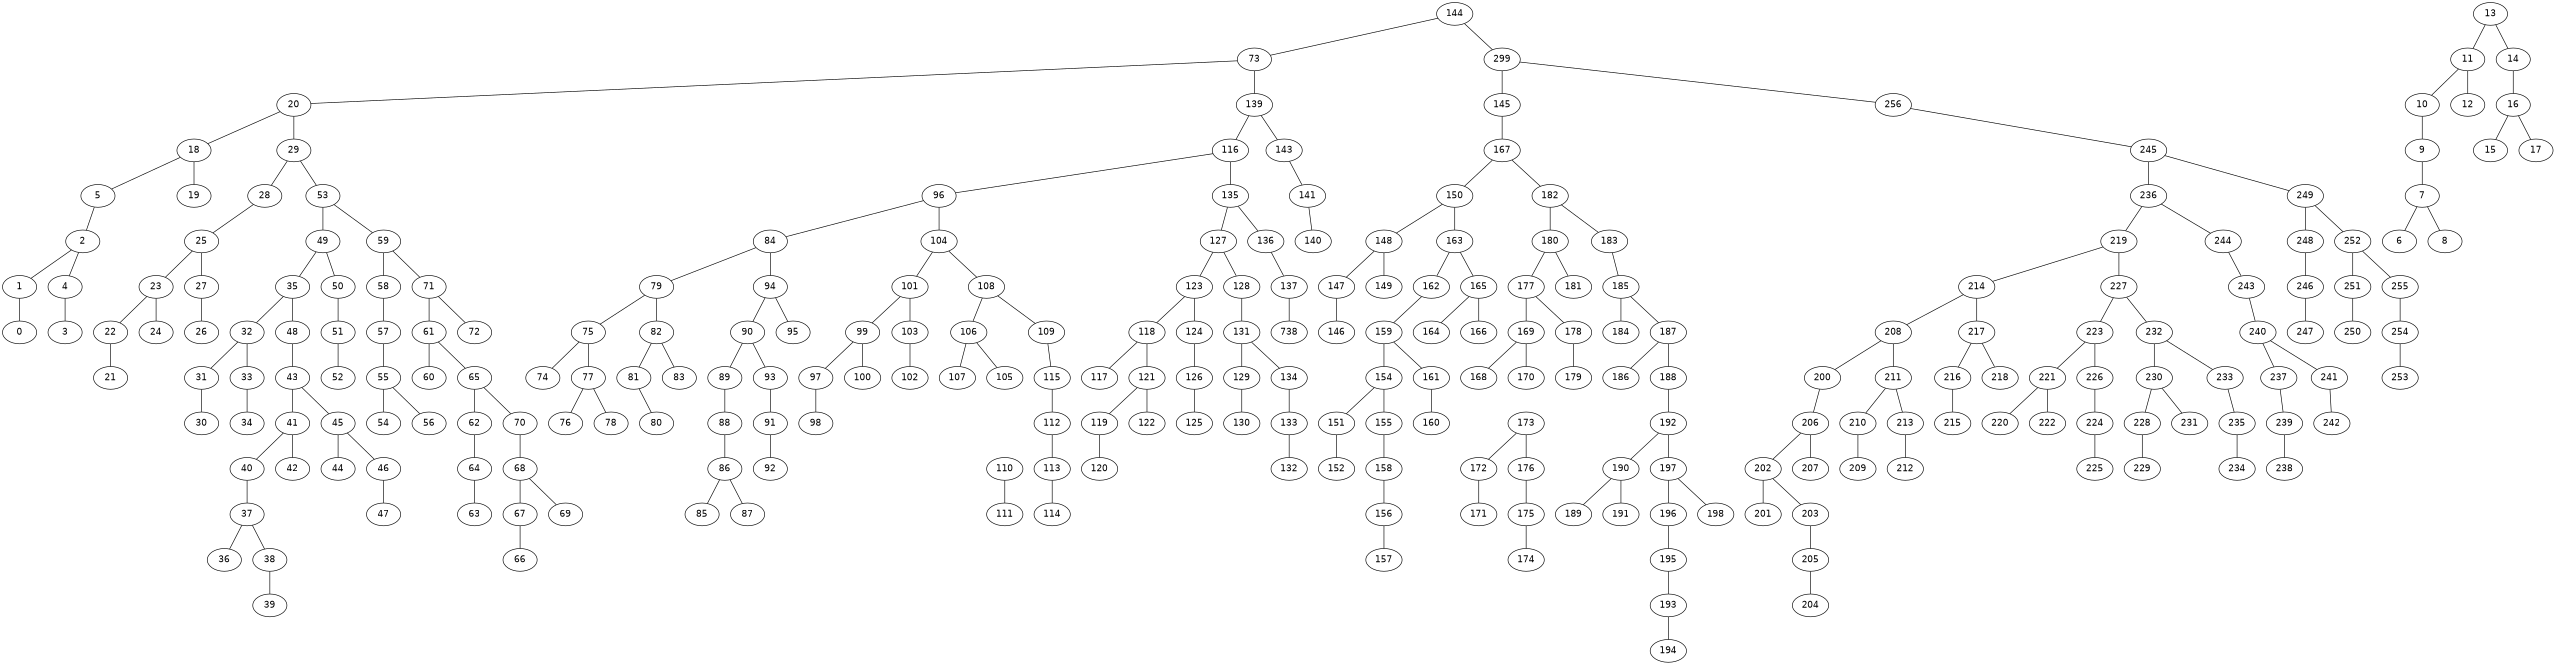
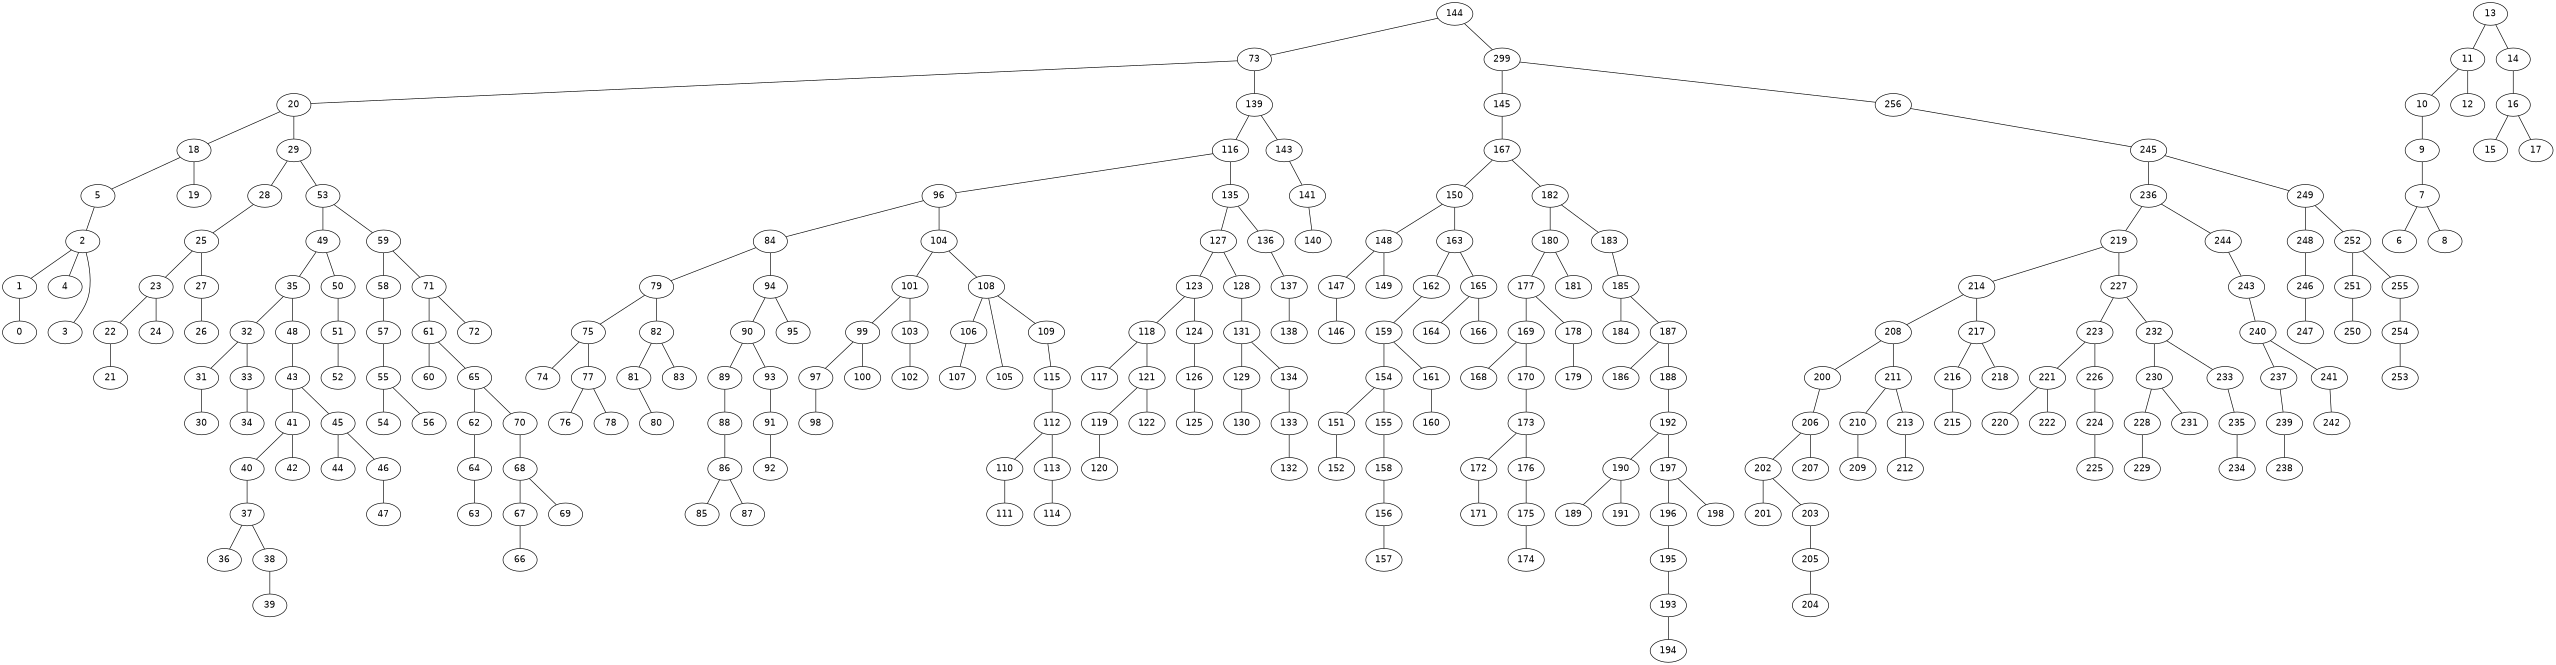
edge "4" -- "3": now "2" -- "3"
node "738": label "738" -> "138"
edge "106" -- "105": now "108" -- "105"
edge "170" -- "173": added
edge "112" -- "110": added
